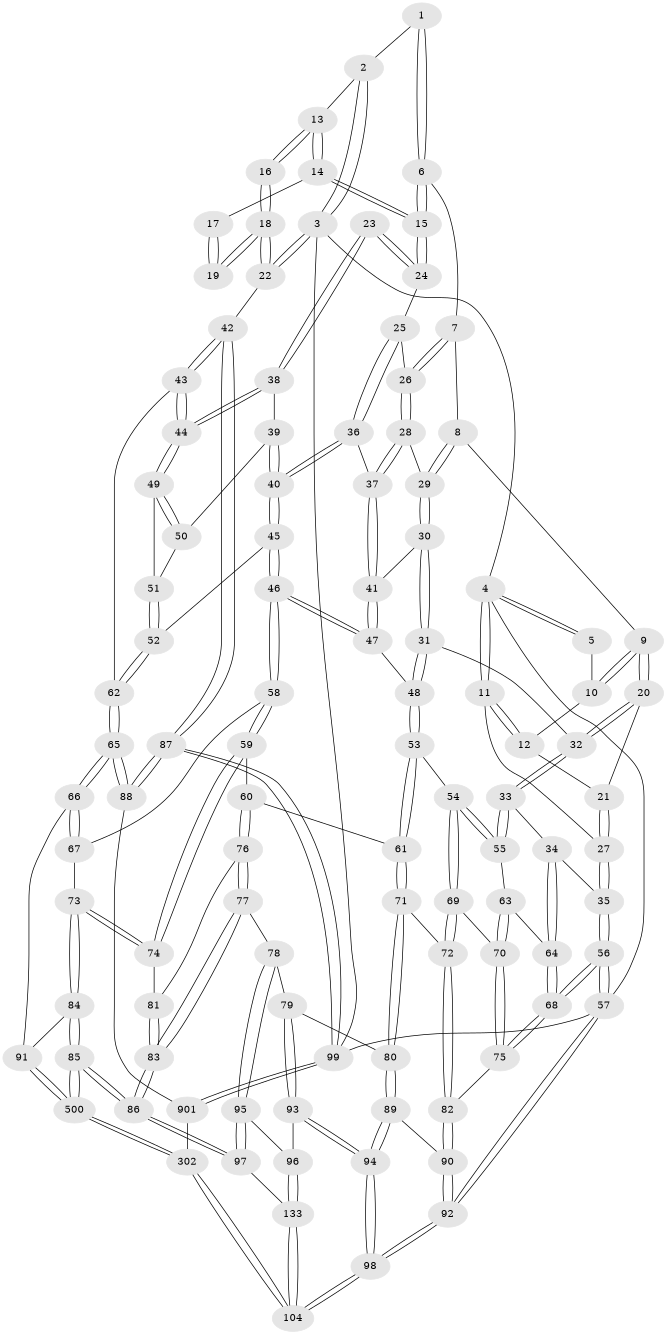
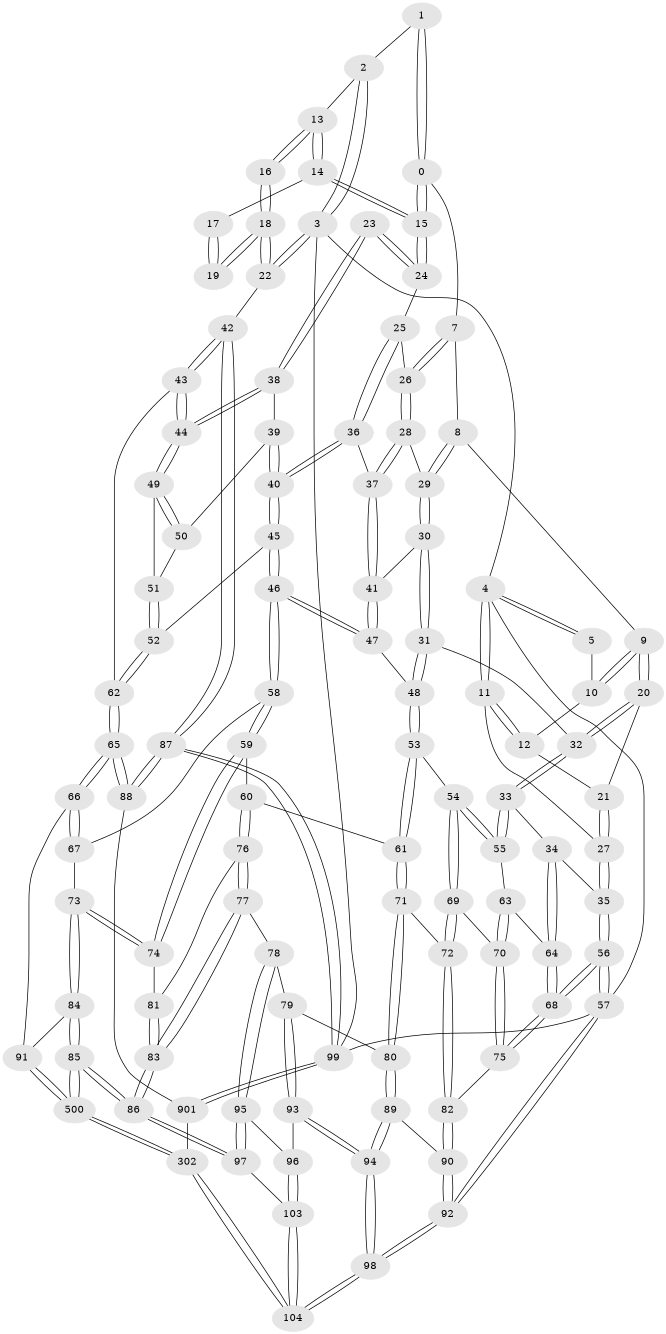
node "6": label "6" -> "0"
node "133": label "133" -> "103"
